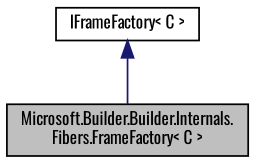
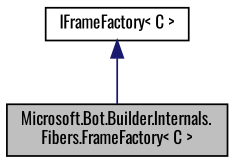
node "Microsoft.Builder.Builder.Internals. Fibers.FrameFactory< C >": label "Microsoft.Builder.Builder.Internals. Fibers.FrameFactory< C >" -> "Microsoft.Bot.Builder.Internals. Fibers.FrameFactory< C >"
